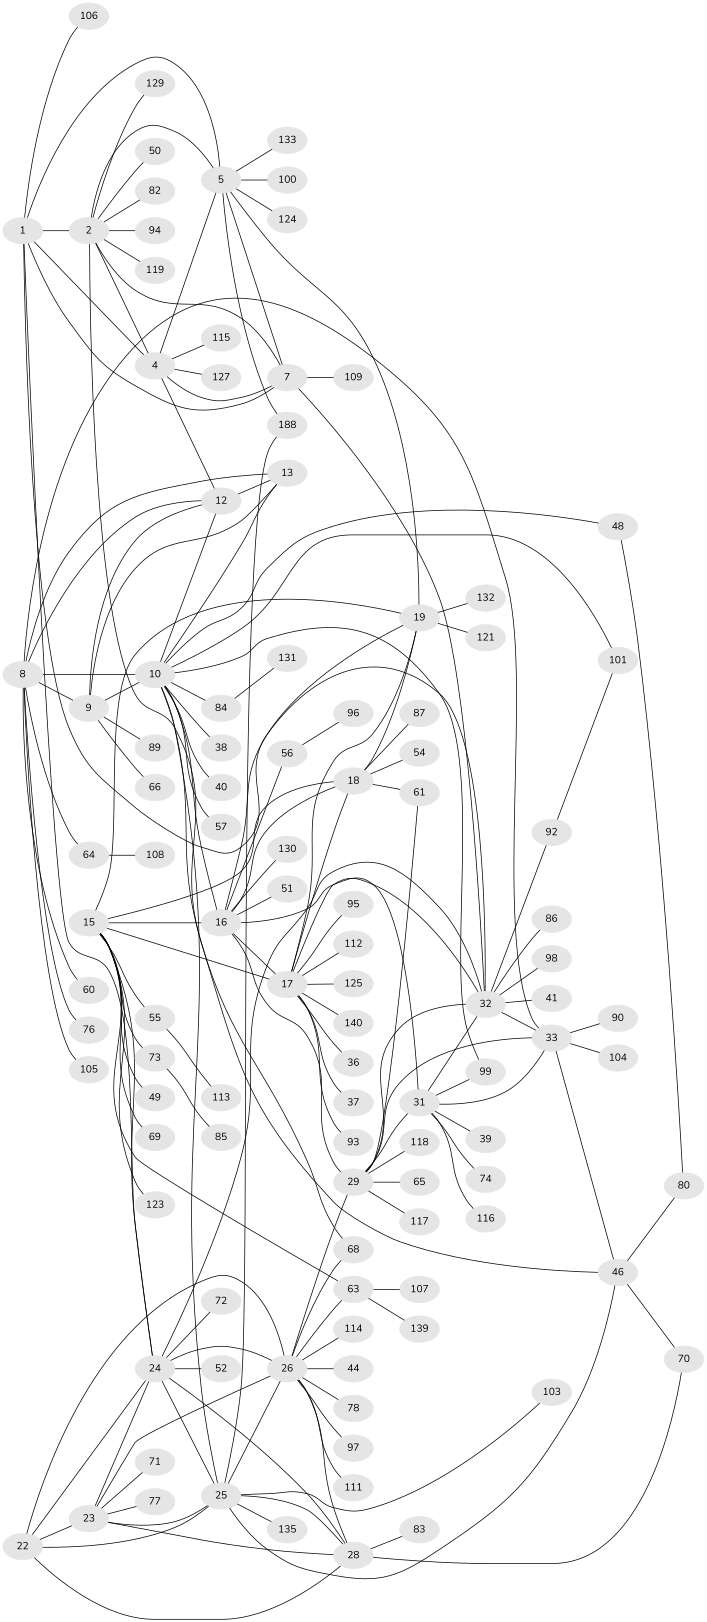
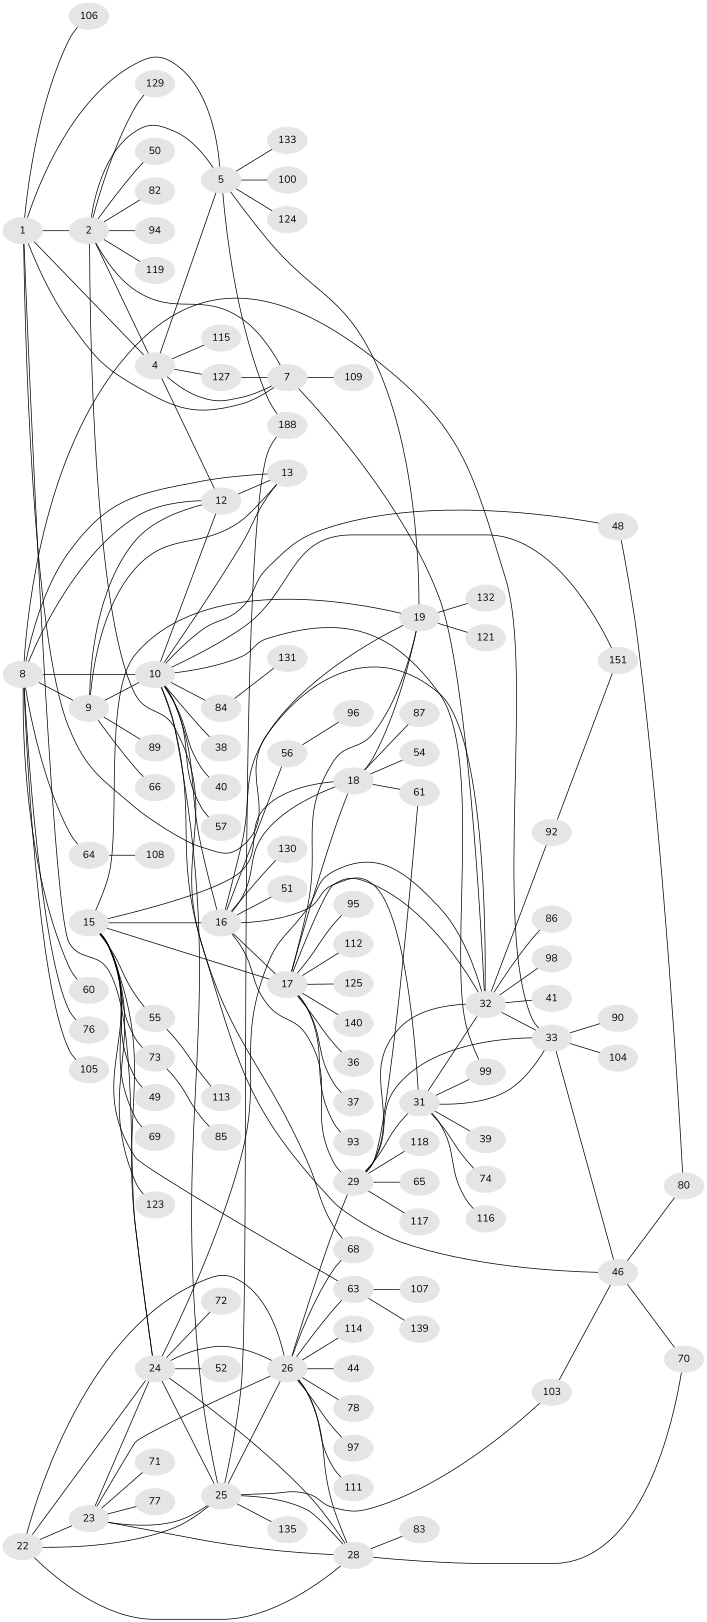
edge "5" -- "7": now "127" -- "7"
node "101": label "101" -> "151"
edge "46" -- "25": now "46" -- "103"
